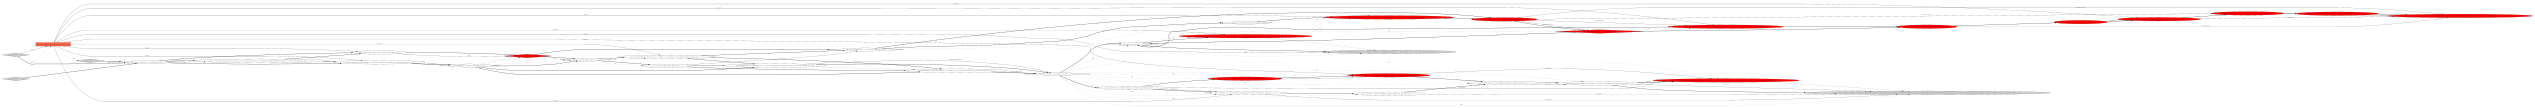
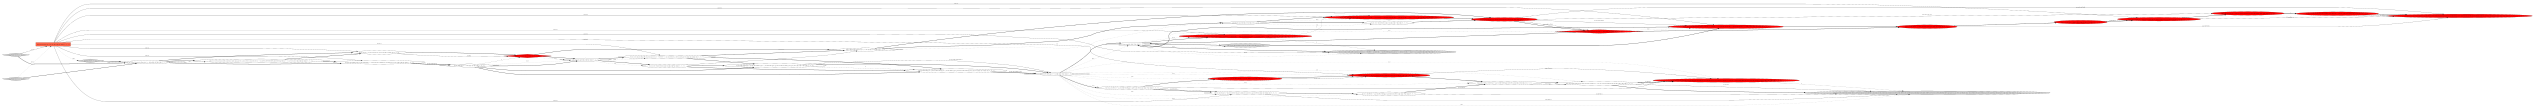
node "return new MatchNoDocsQuery()@@@17@@@['0', '1', '0']": added
node "return new MatchNoDocsQuery()@@@26@@@['1', '1', '1']": added
